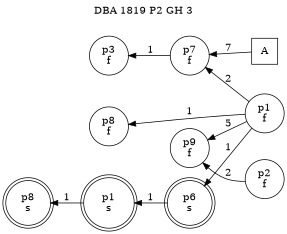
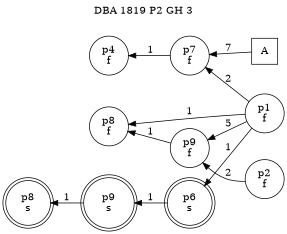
node "p3 f": label "p3 f" -> "p4 f"
edge "p9 f" -> "p8 f": added, label "1"
node "p1 s": label "p1 s" -> "p9 s"
